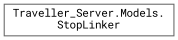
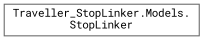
node "Traveller_Server.Models. StopLinker": label "Traveller_Server.Models. StopLinker" -> "Traveller_StopLinker.Models. StopLinker"
